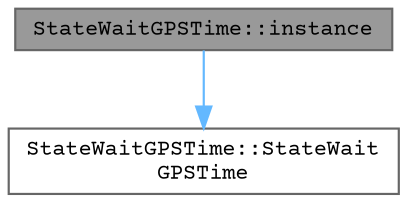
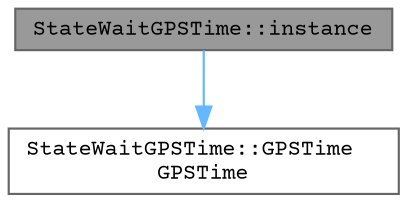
node "StateWaitGPSTime::StateWait GPSTime": label "StateWaitGPSTime::StateWait GPSTime" -> "StateWaitGPSTime::GPSTime GPSTime"
